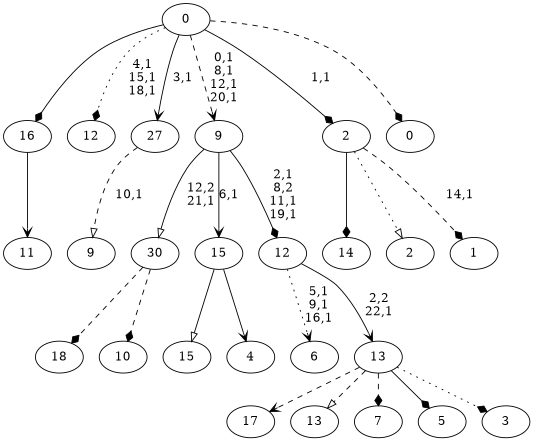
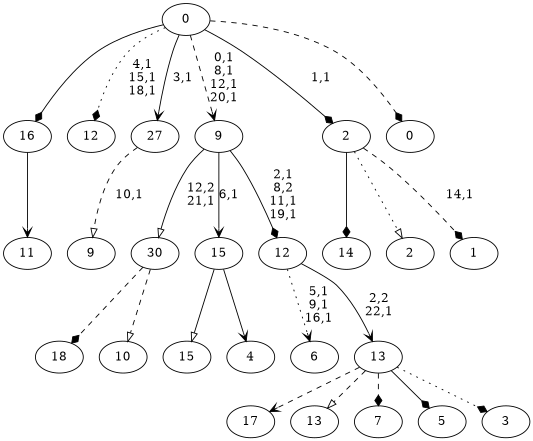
edge "30" -> "10": arrowhead diamond -> onormal
